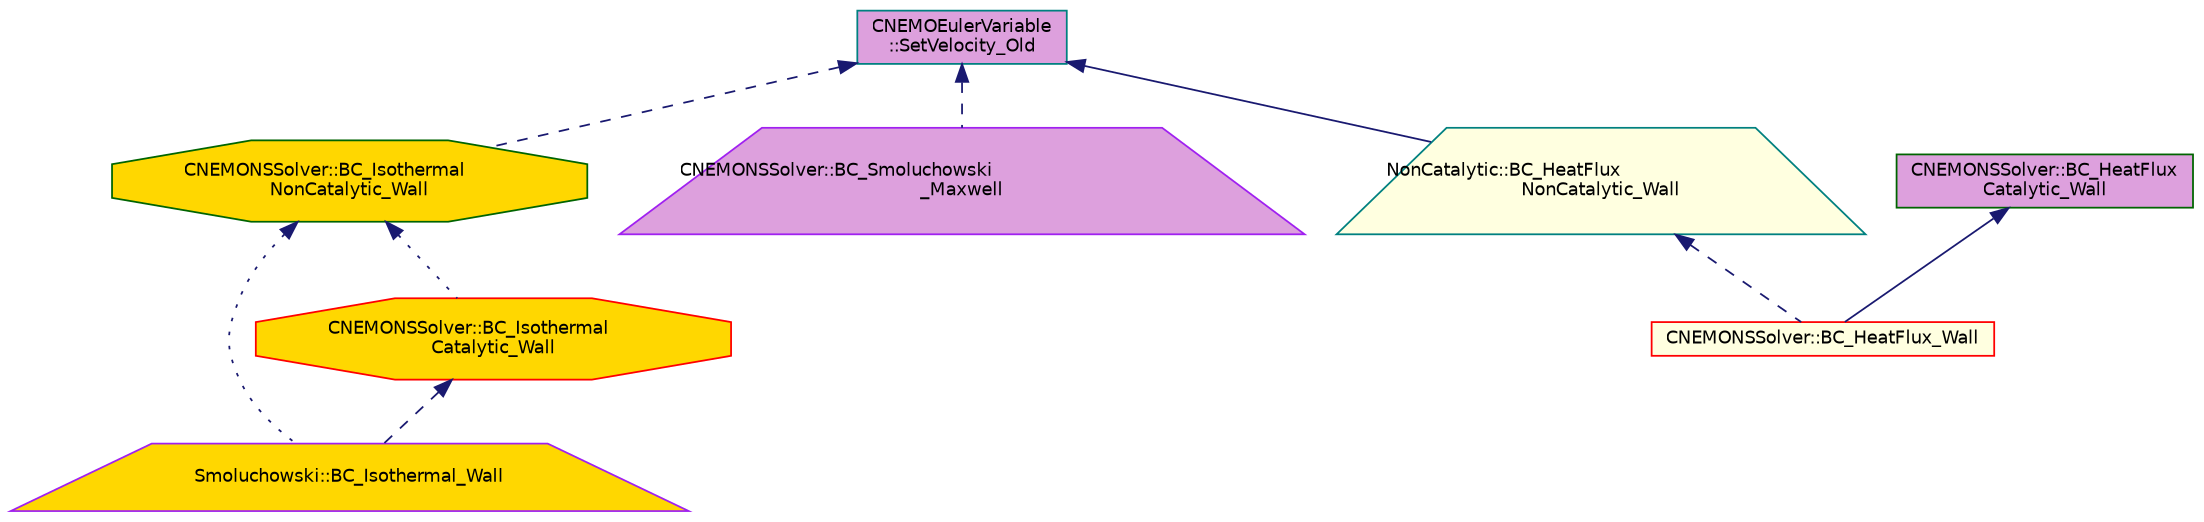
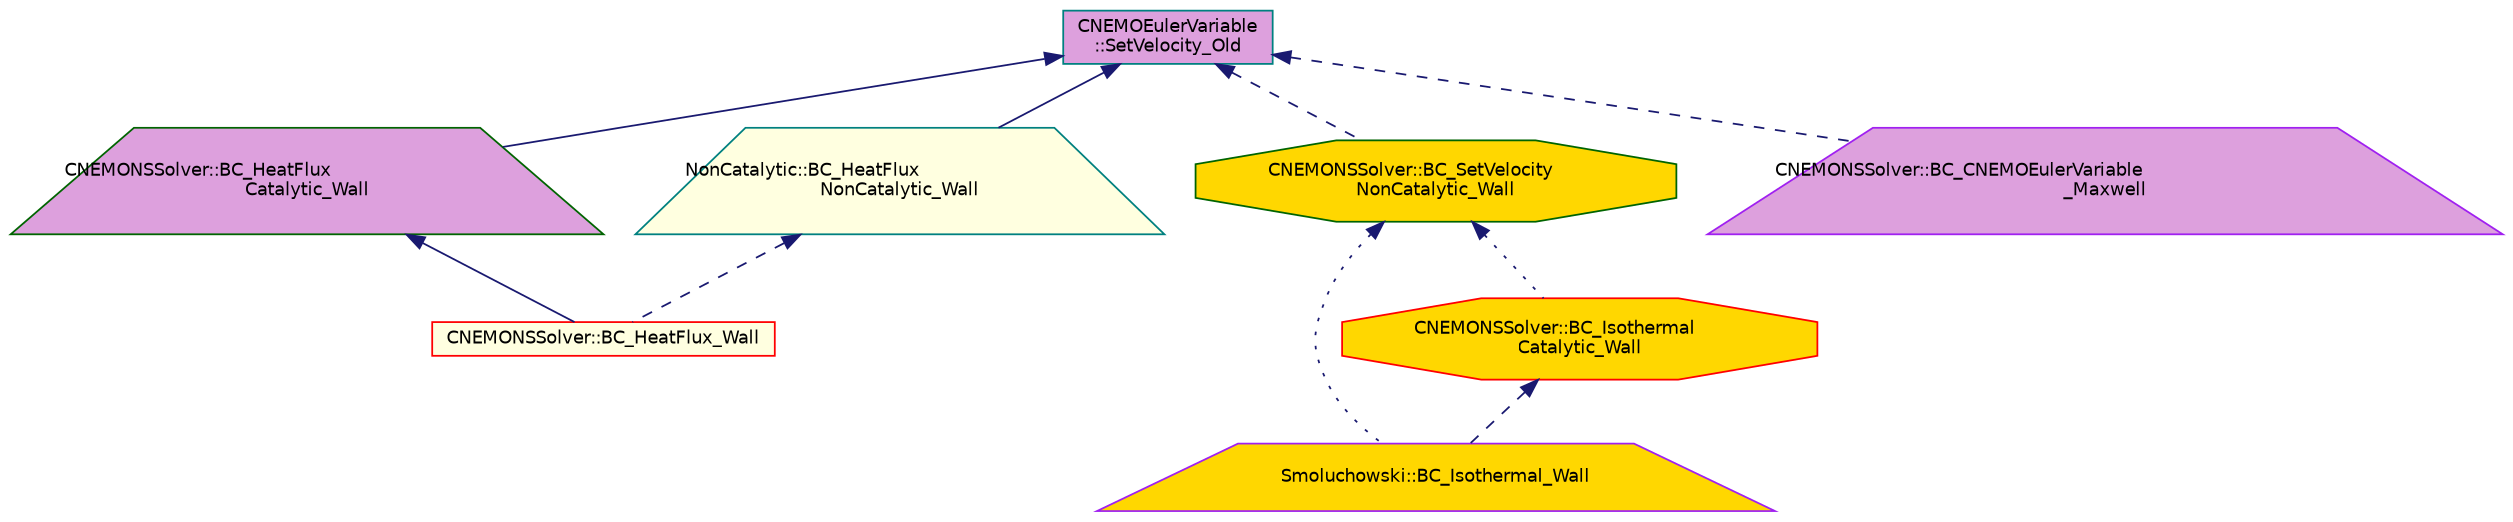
edge "CNEMONSSolver::BC_HeatFlux Catalytic_Wall" -> "CNEMOEulerVariable ::SetVelocity_Old": added
node "CNEMONSSolver::BC_Isothermal NonCatalytic_Wall": label "CNEMONSSolver::BC_Isothermal NonCatalytic_Wall" -> "CNEMONSSolver::BC_SetVelocity NonCatalytic_Wall"
node "CNEMONSSolver::BC_Smoluchowski _Maxwell": label "CNEMONSSolver::BC_Smoluchowski _Maxwell" -> "CNEMONSSolver::BC_CNEMOEulerVariable _Maxwell"
node "CNEMONSSolver::BC_HeatFlux Catalytic_Wall": shape box -> trapezium
